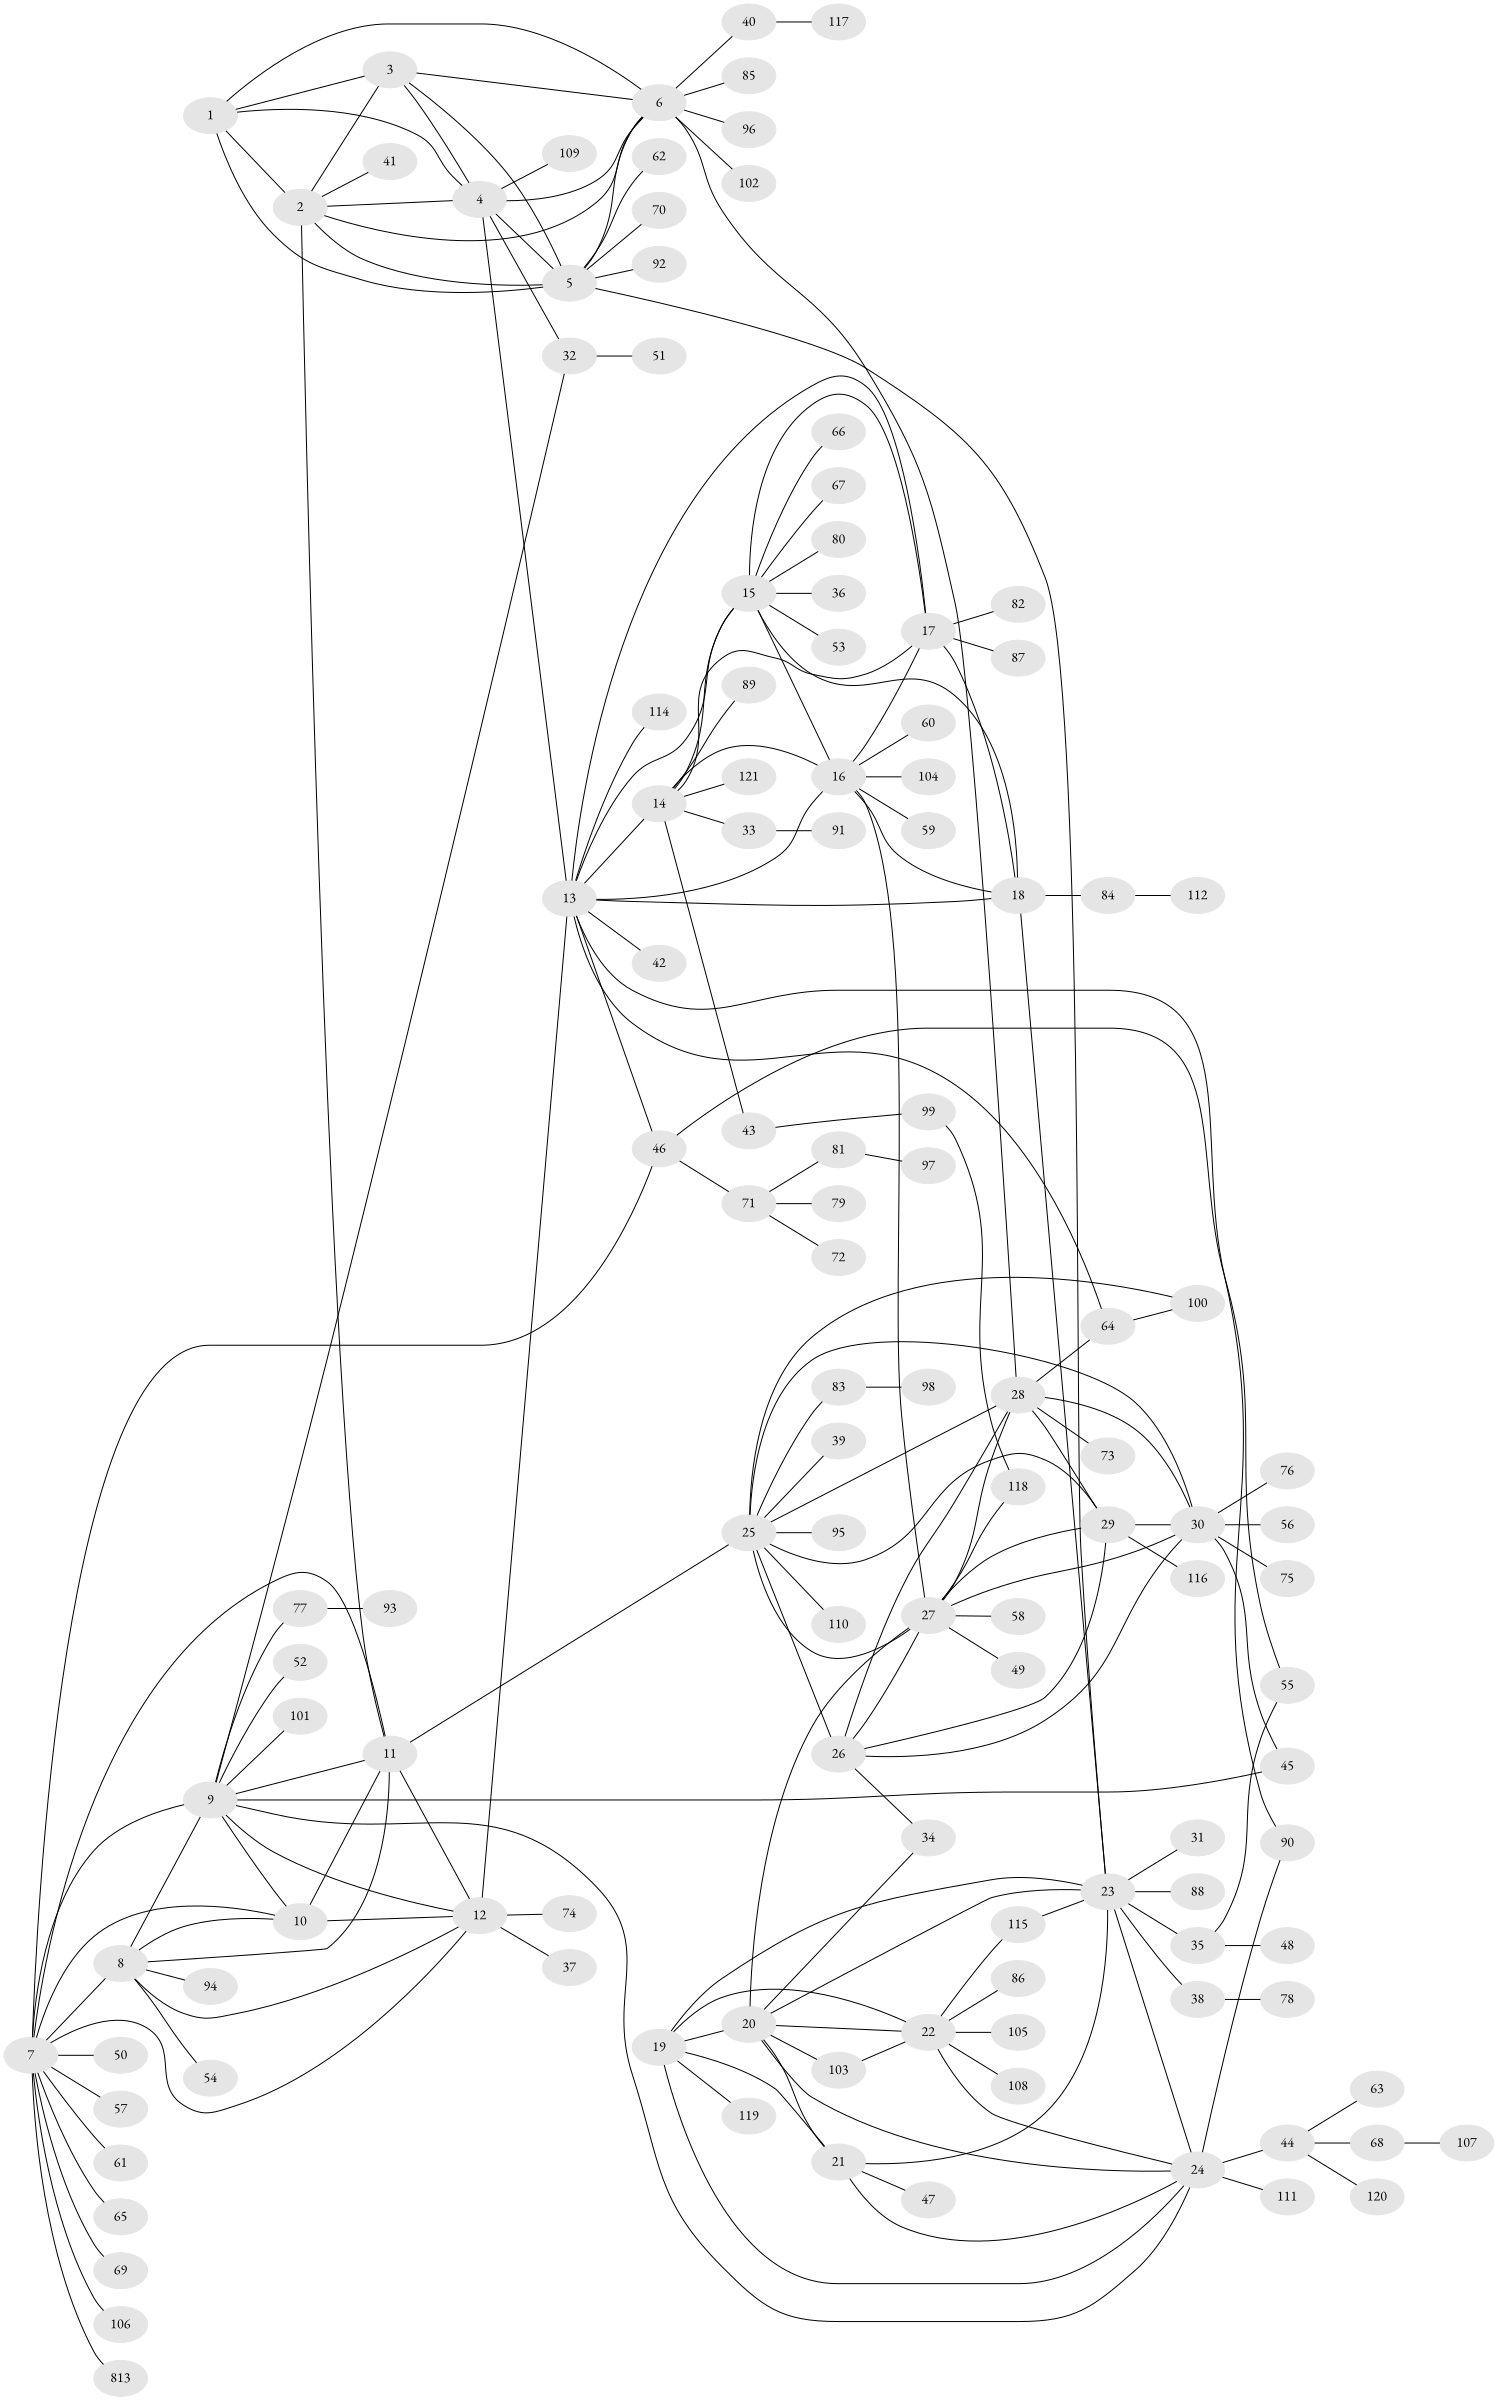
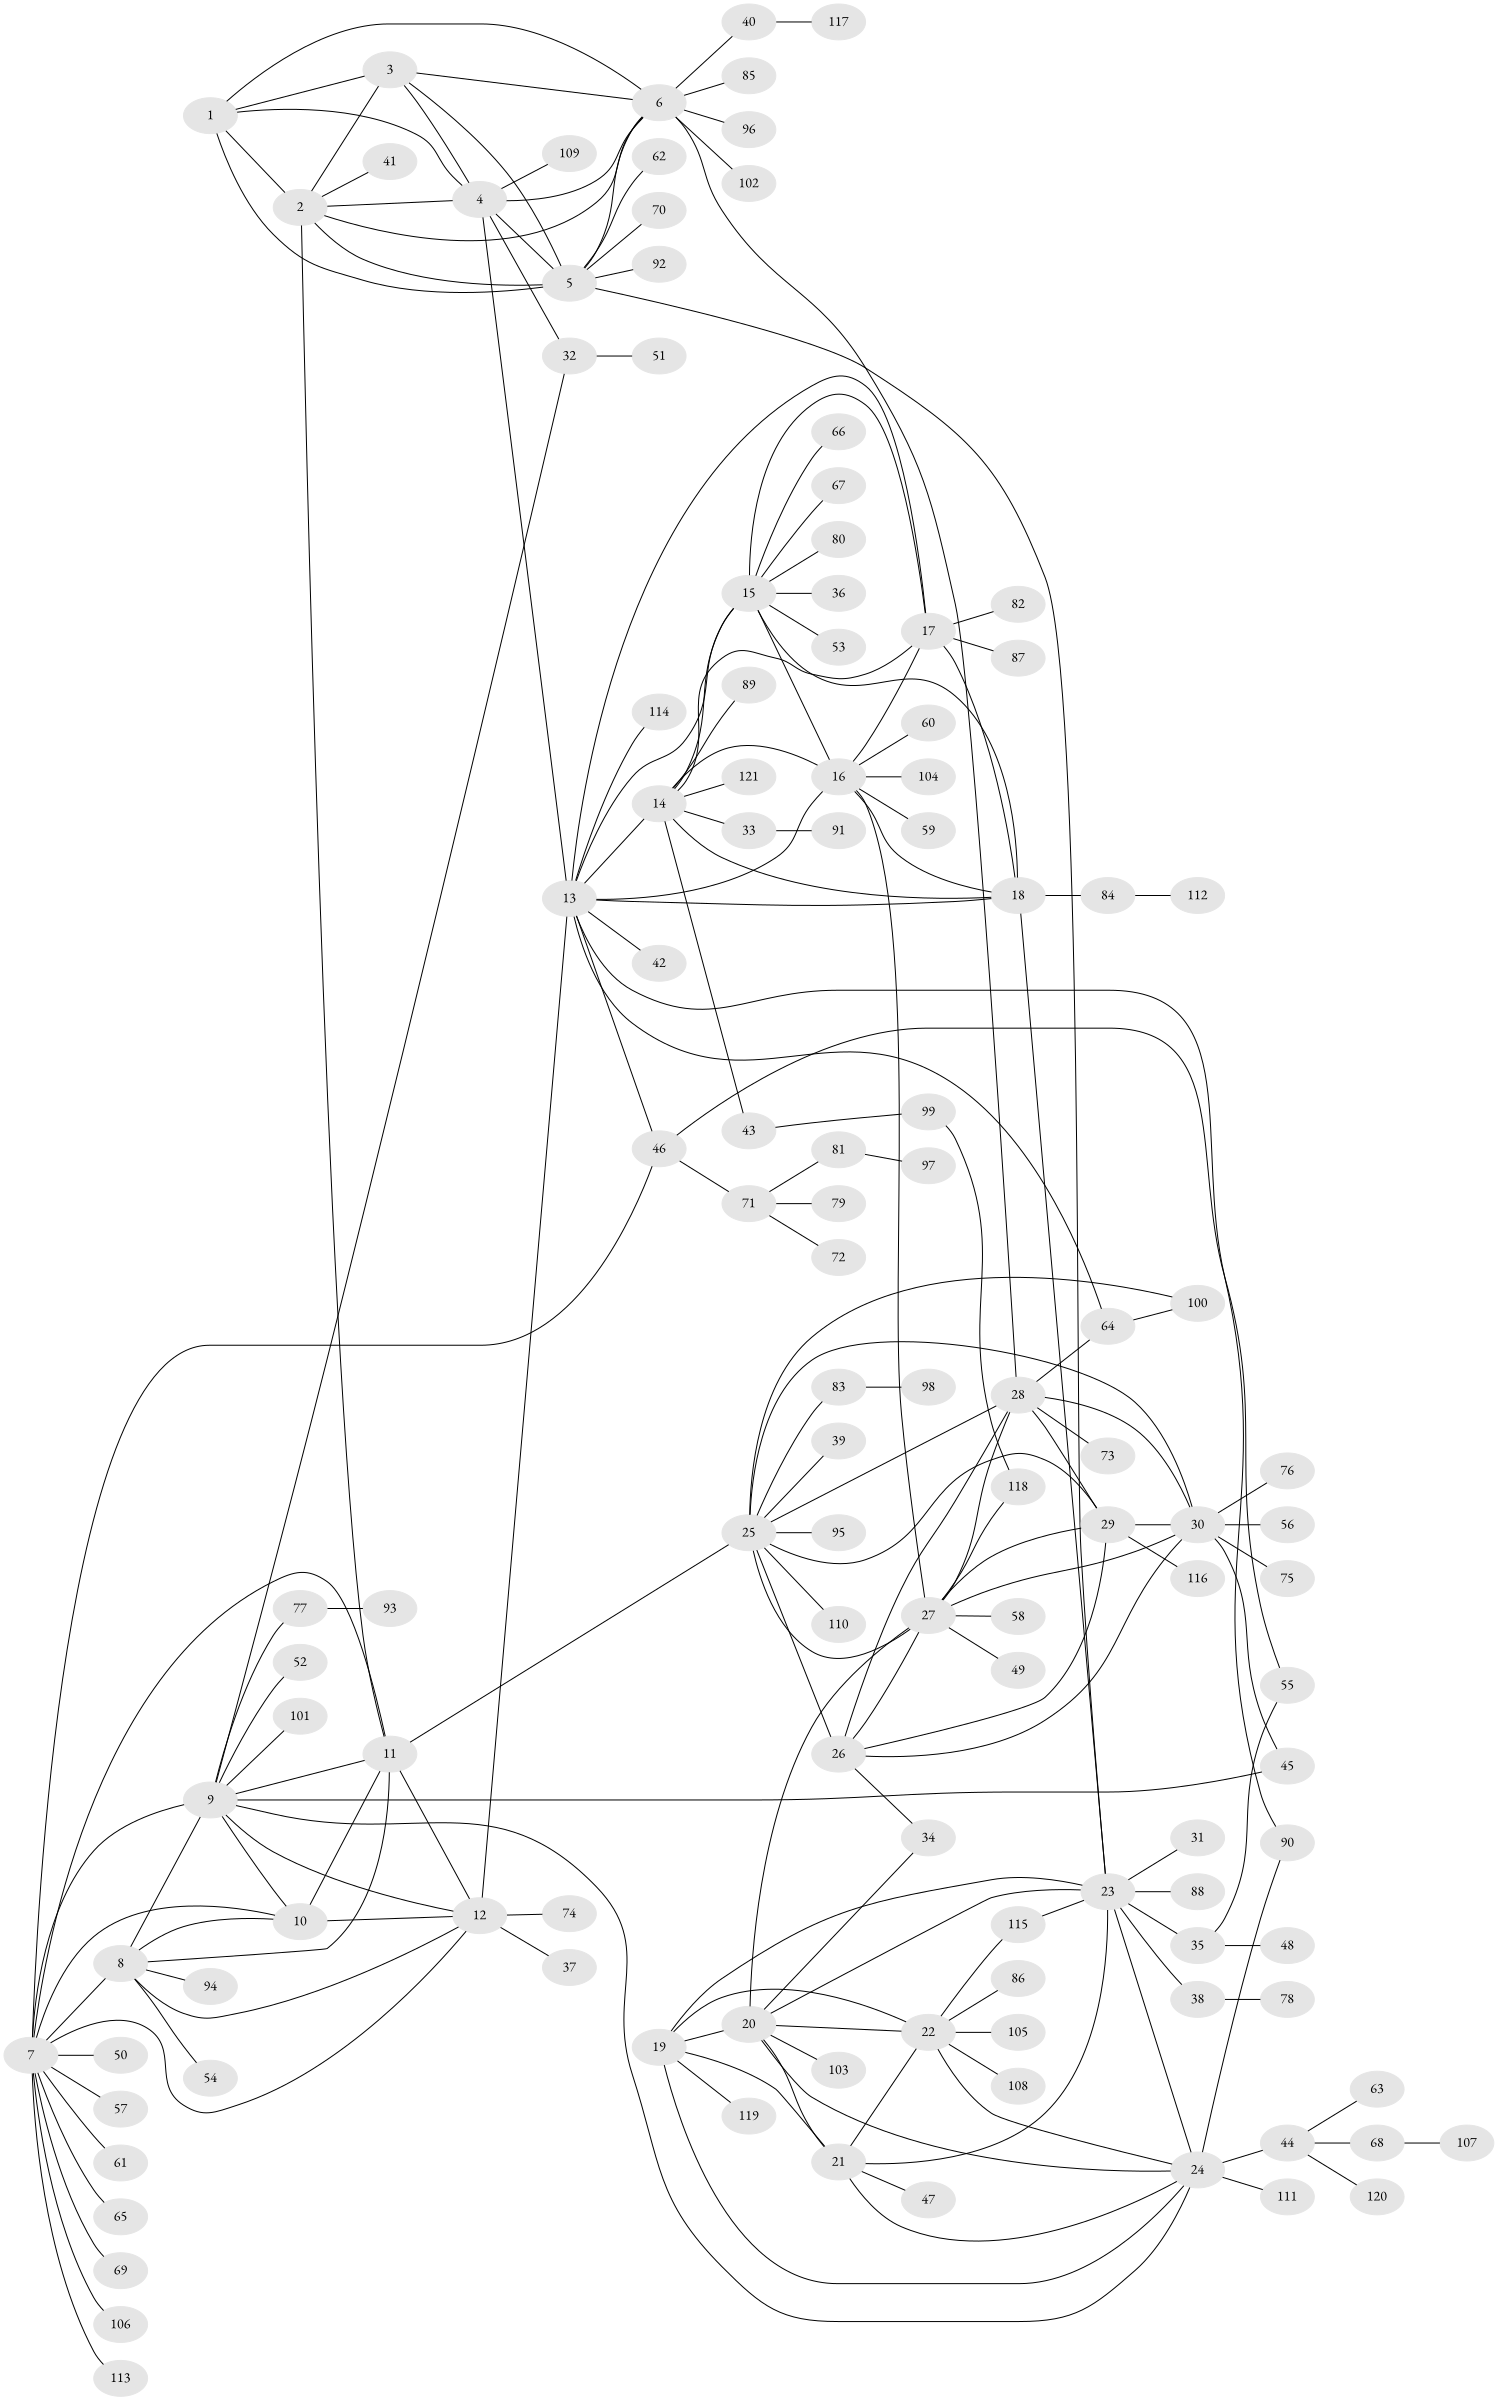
edge "14" -- "18": added
edge "22" -- "103": now "22" -- "21"
node "813": label "813" -> "113"
